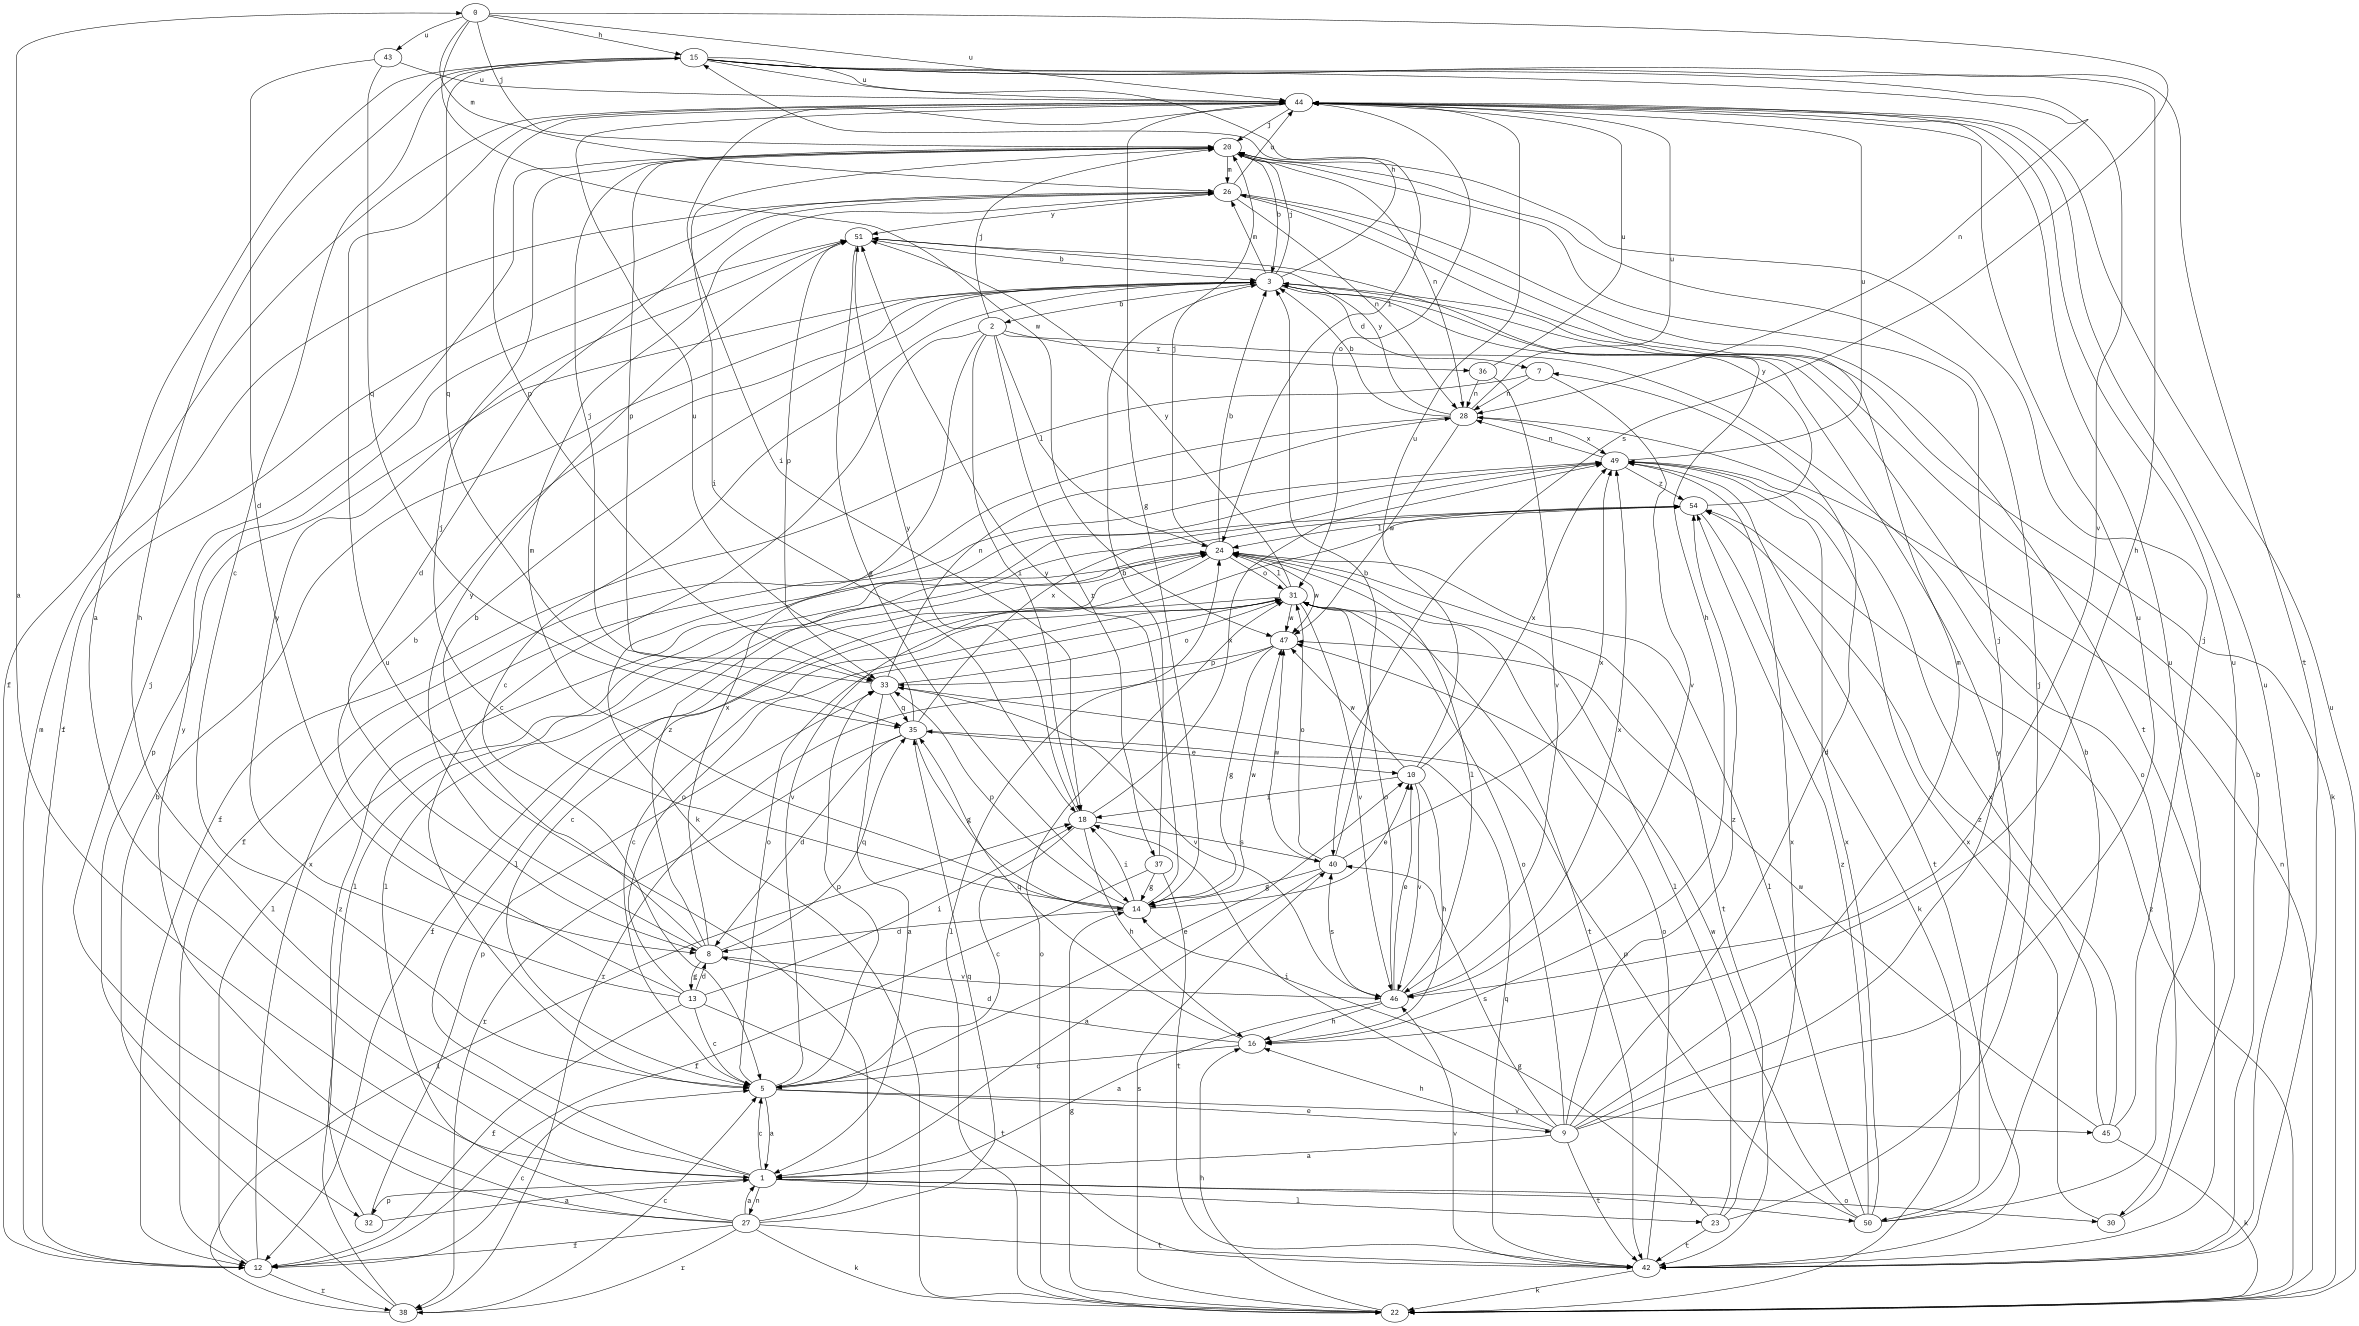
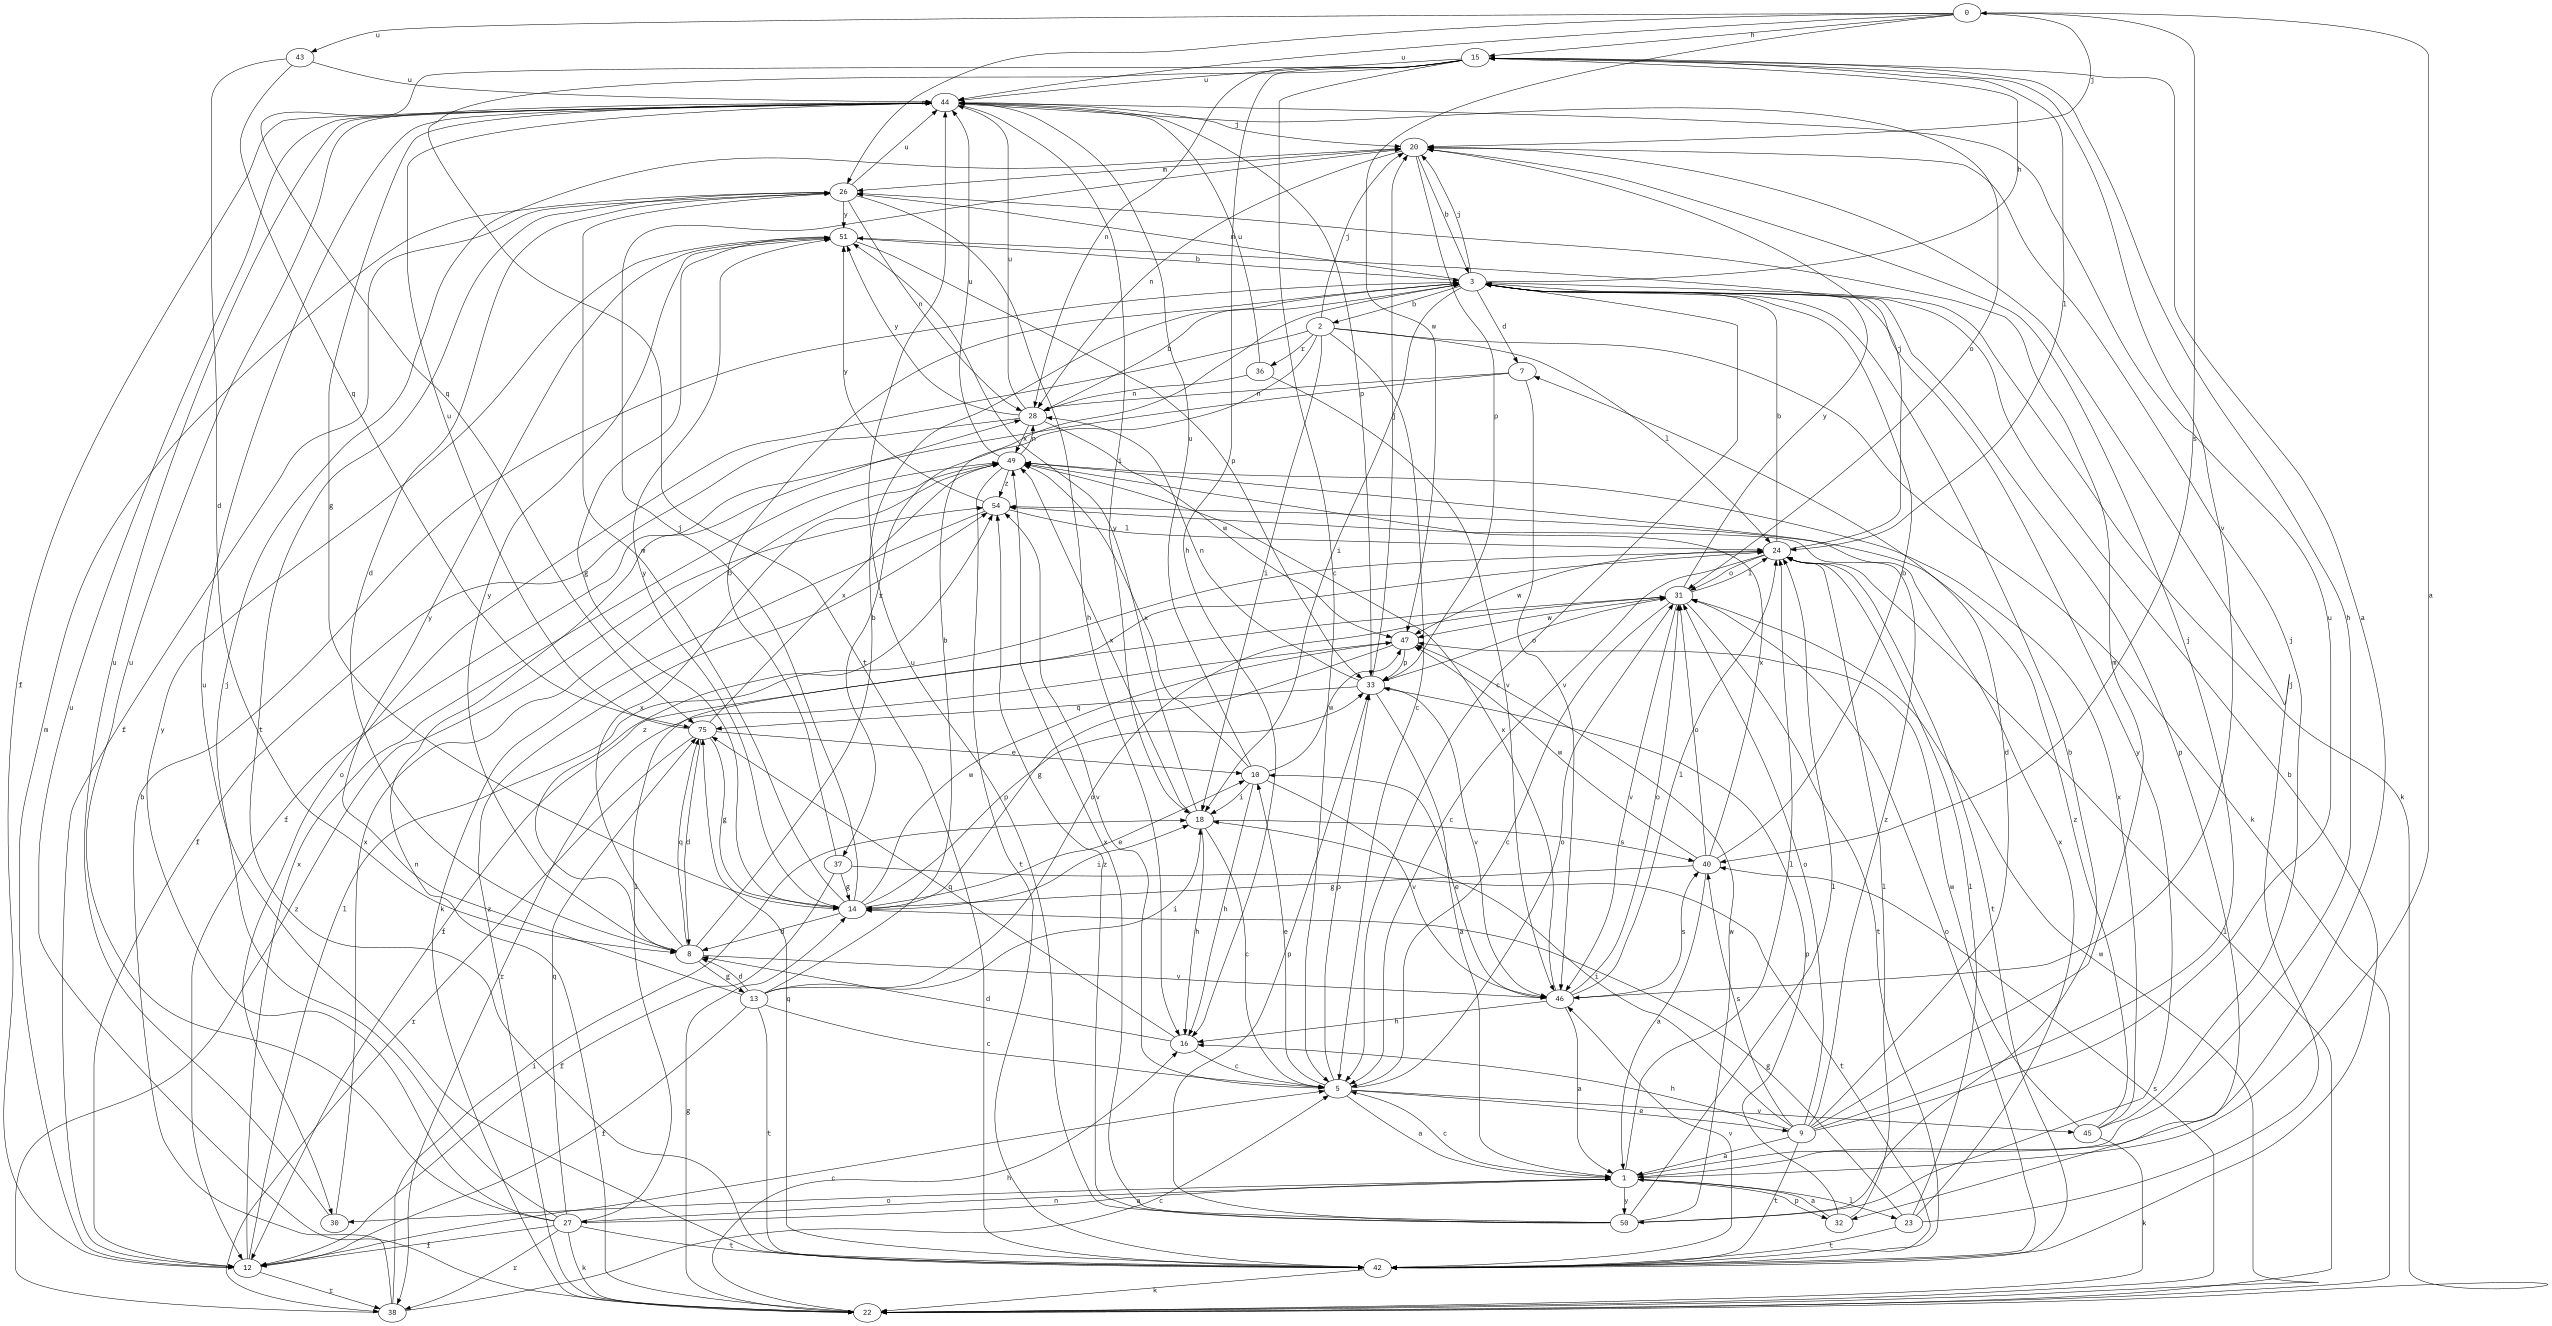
edge "20" -> "18": now "3" -> "18"
node "35": label "35" -> "75"
edge "22" -> "31": label "o" -> "w"
